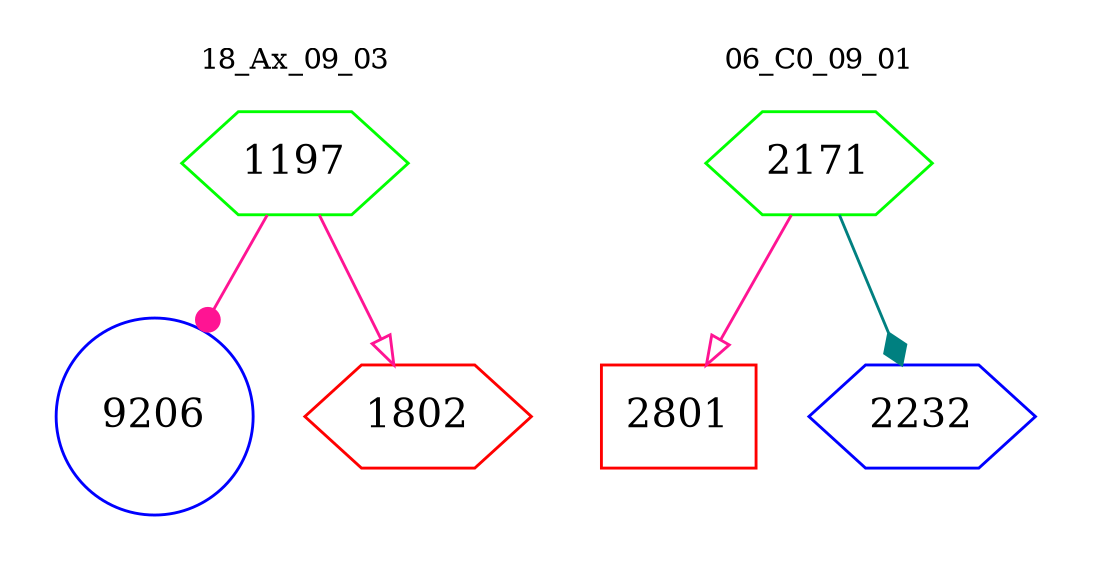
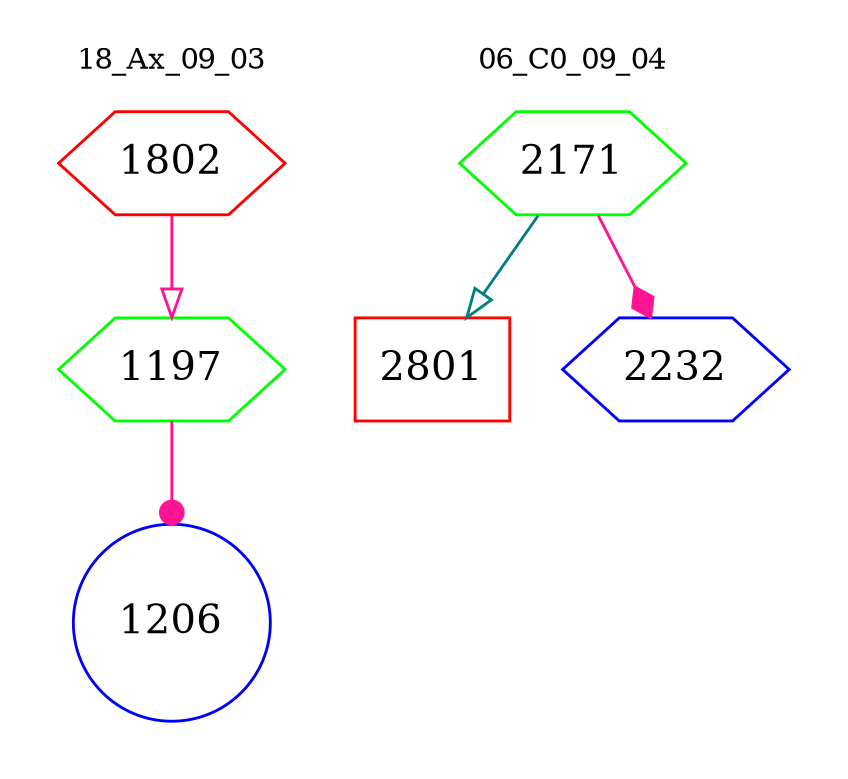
cluster "06_C0_09_01": label "06_C0_09_01" -> "06_C0_09_04"
edge "2171" -> "2232": color teal -> deeppink
edge "1197" -> "1802": reversed
edge "2171" -> "2801": color deeppink -> teal
node "9206": label "9206" -> "1206"
